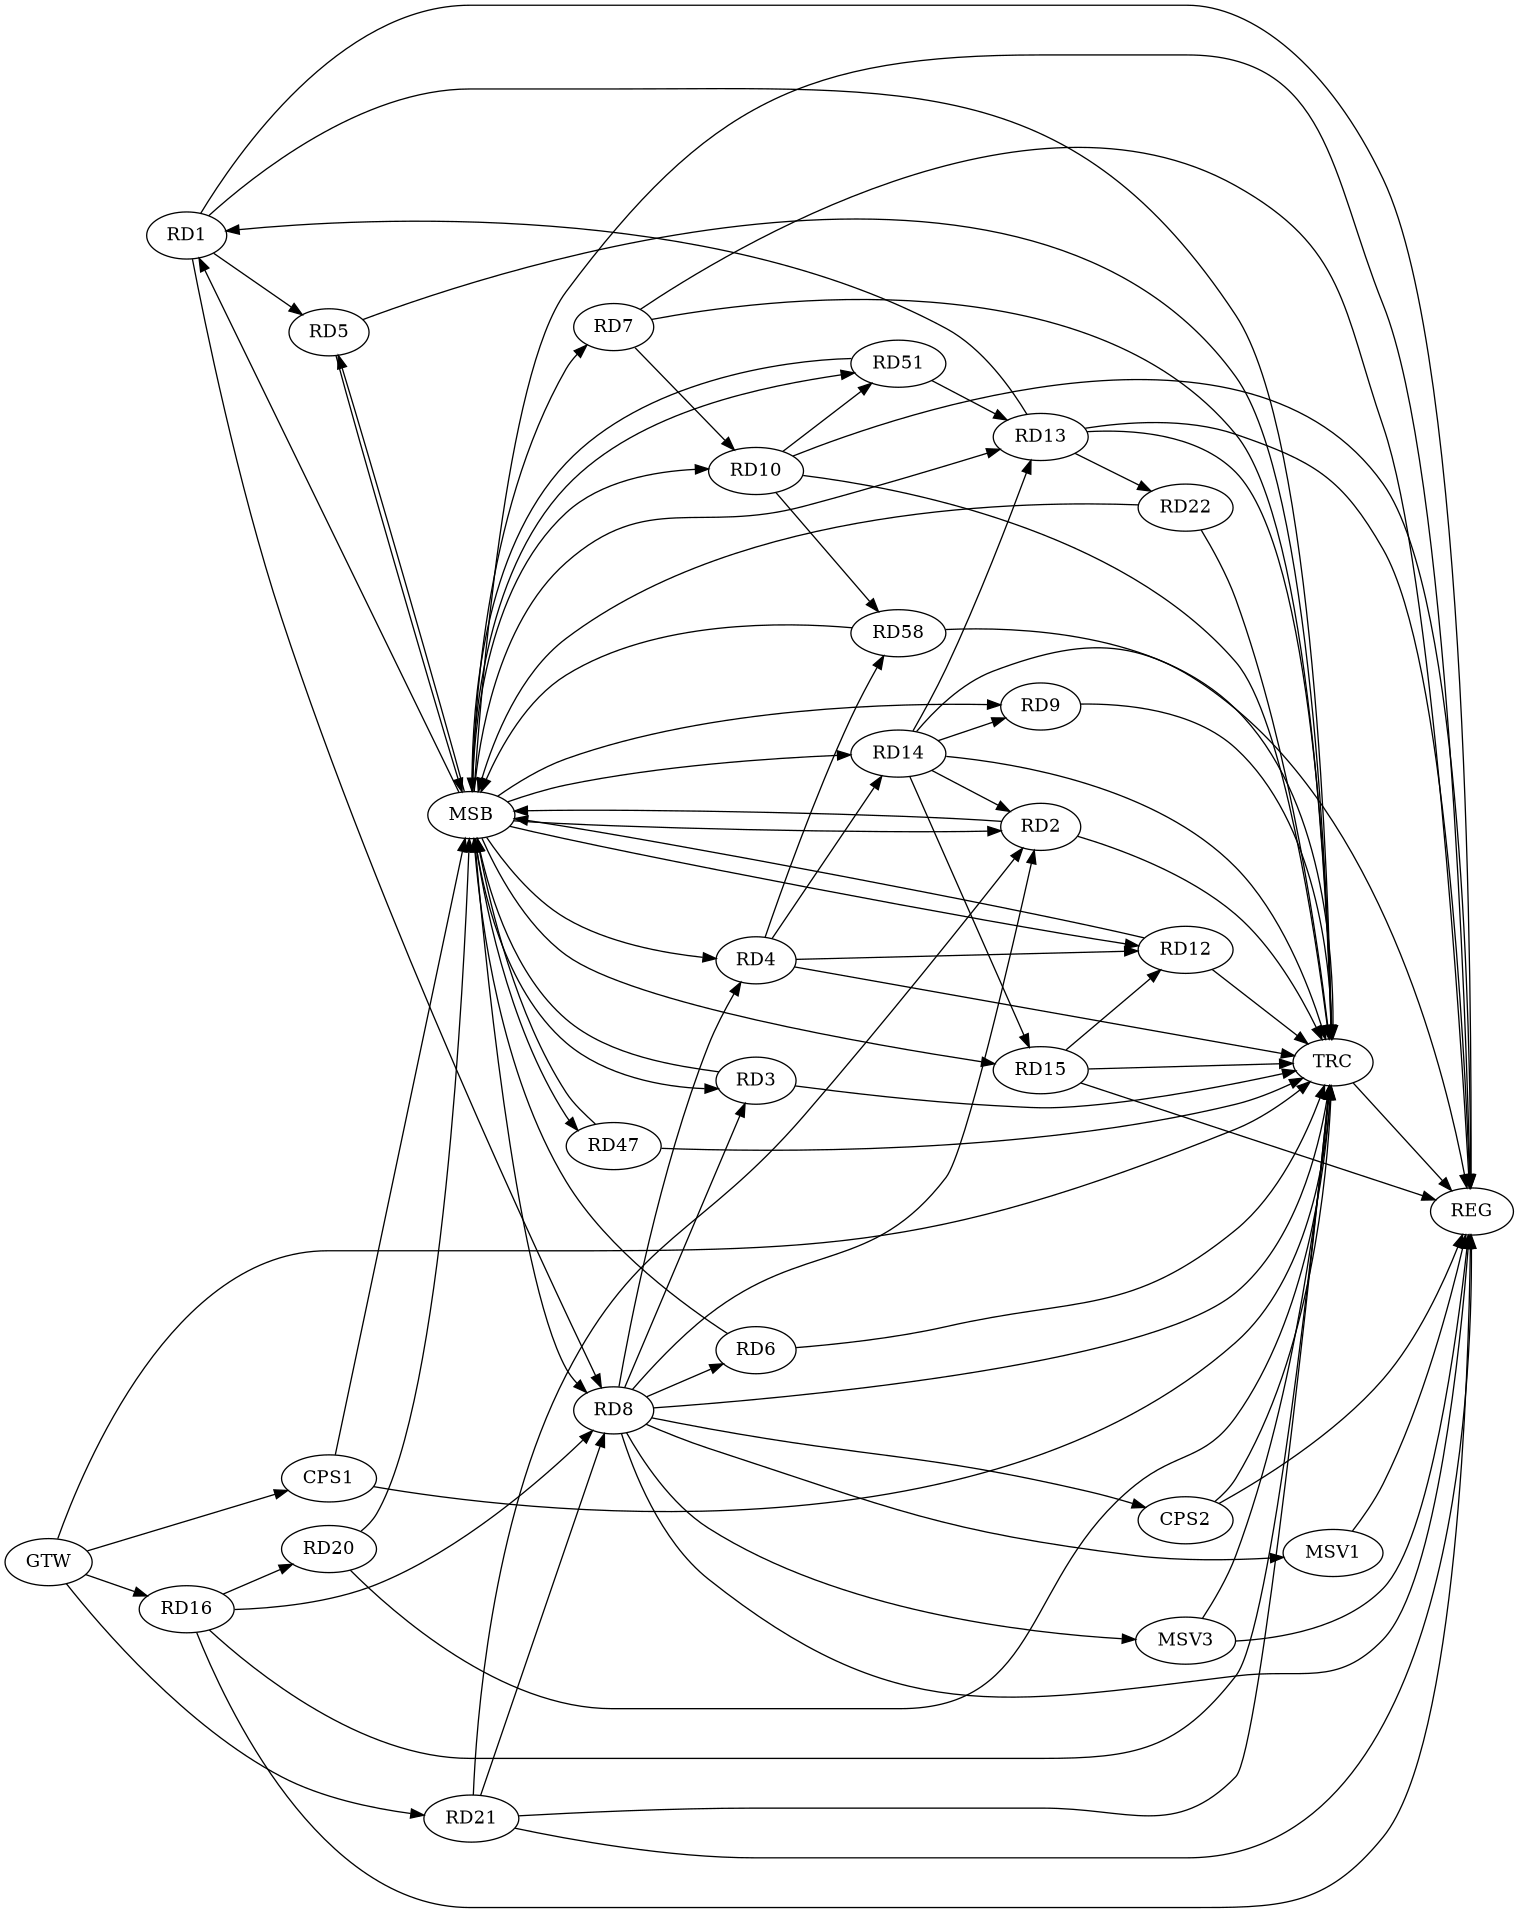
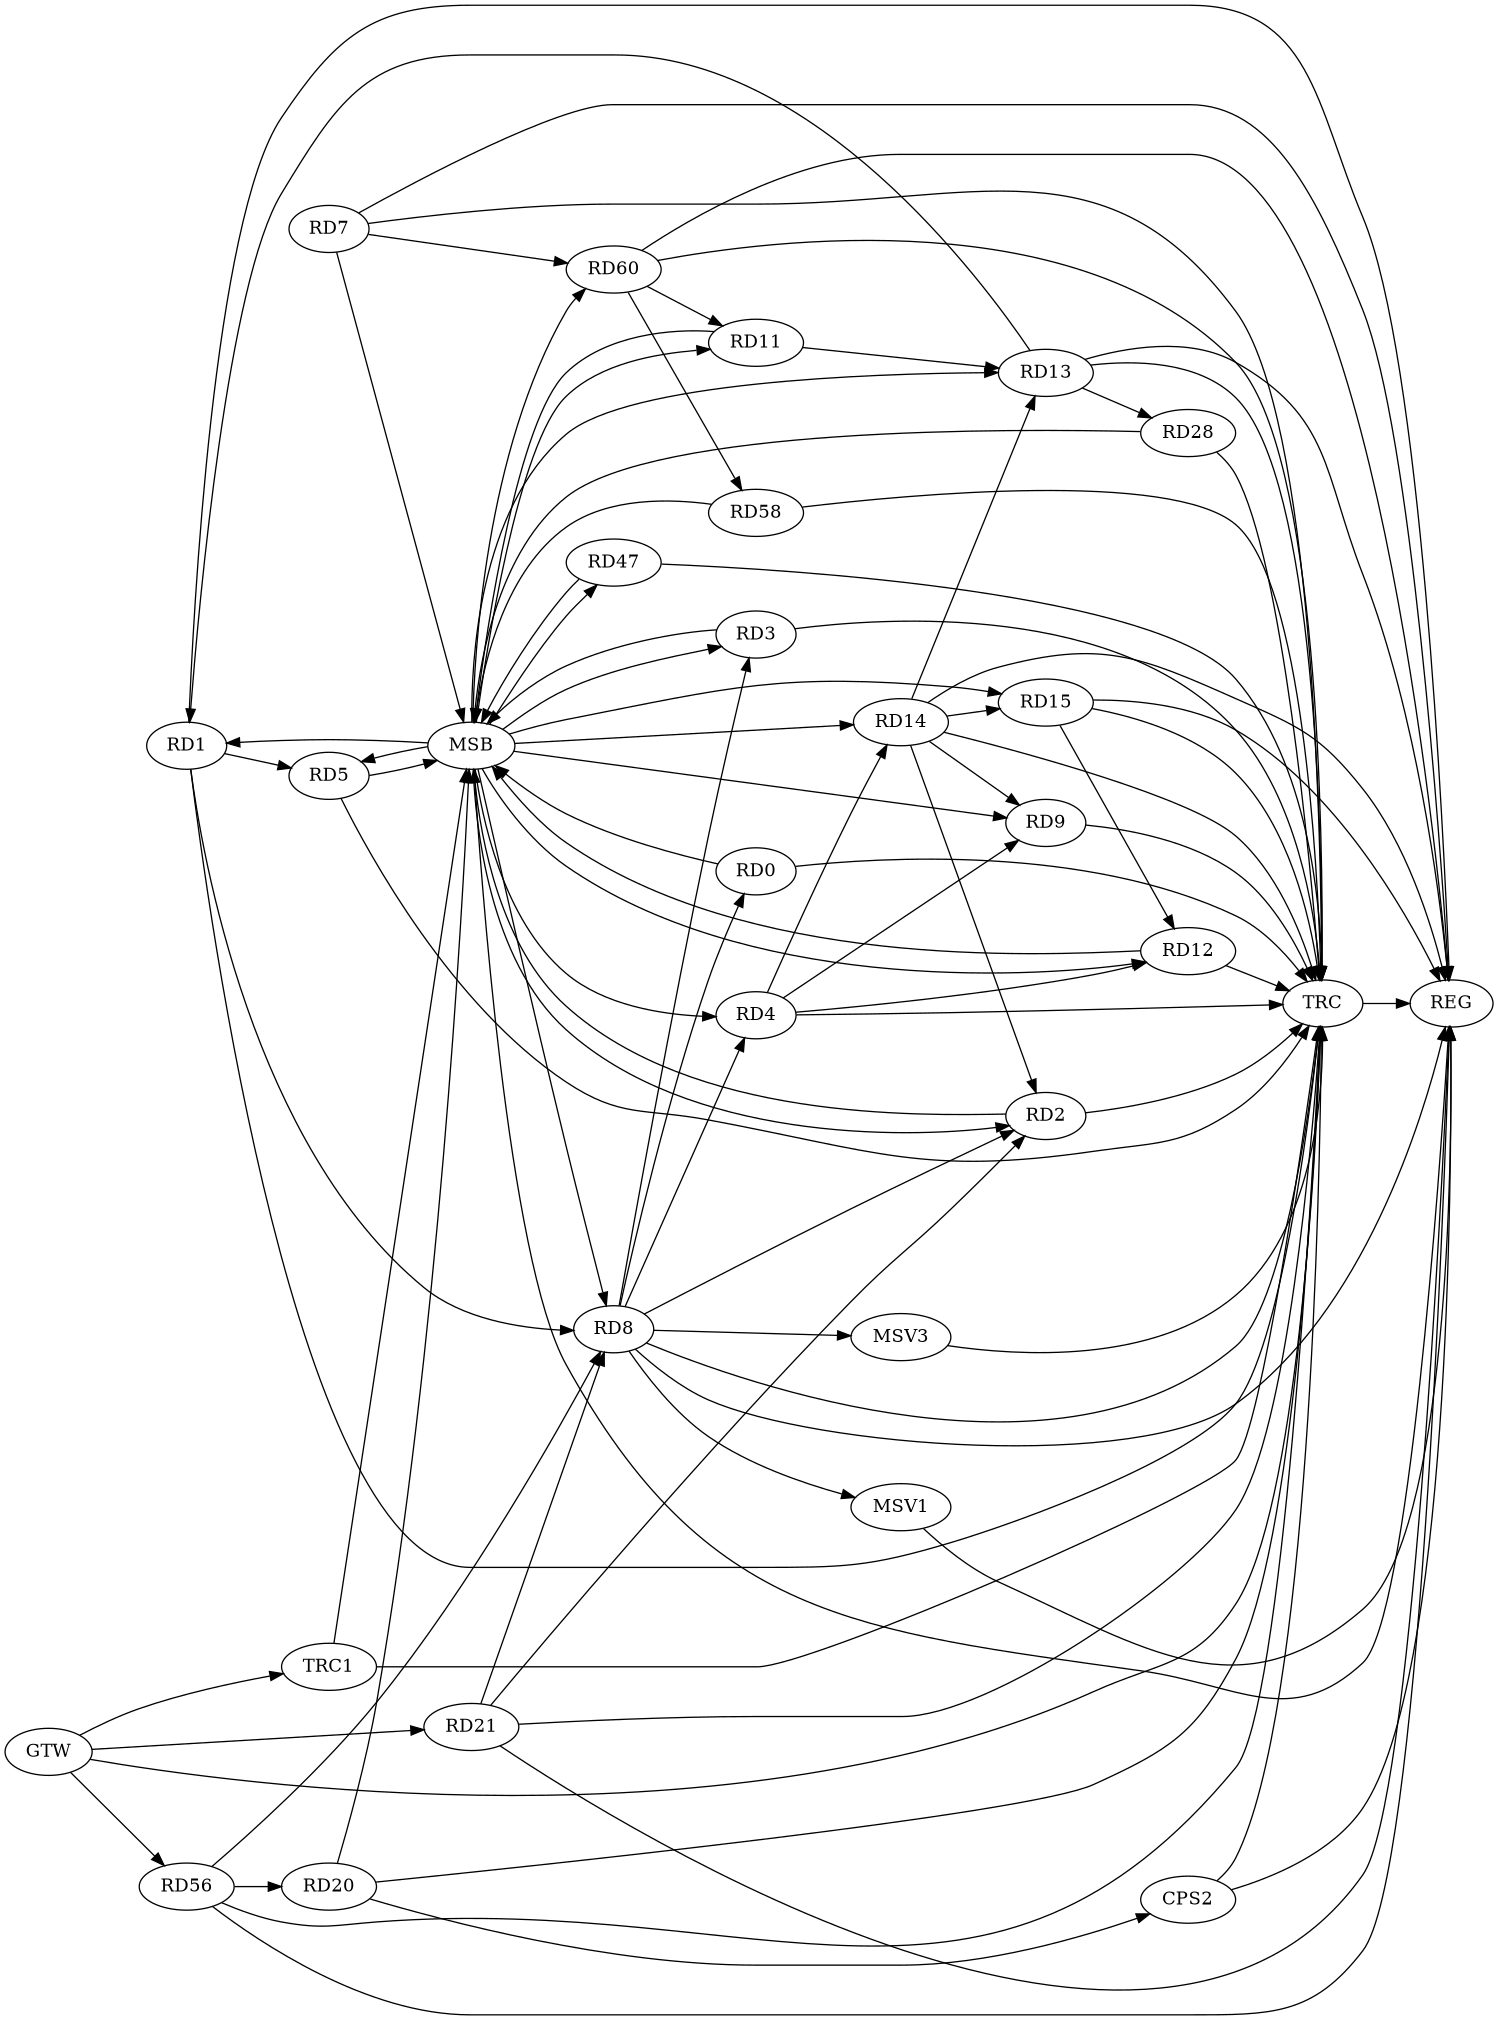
node "RD51": label "RD51" -> "RD11"
node "RD10": label "RD10" -> "RD60"
edge "MSB" -> "RD7": reversed
node "RD22": label "RD22" -> "RD28"
edge "RD4" -> "RD58": now "RD4" -> "RD9"
node "RD6": label "RD6" -> "RD0"
edge "RD8" -> "CPS2": now "RD20" -> "CPS2"
node "CPS1": label "CPS1" -> "TRC1"
edge "MSV3" -> "REG": removed
node "RD16": label "RD16" -> "RD56"
